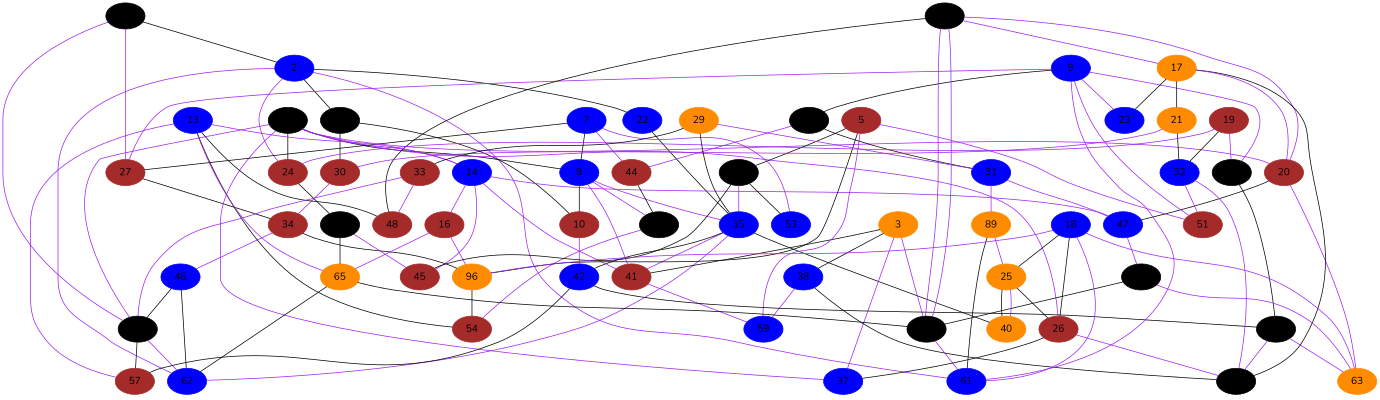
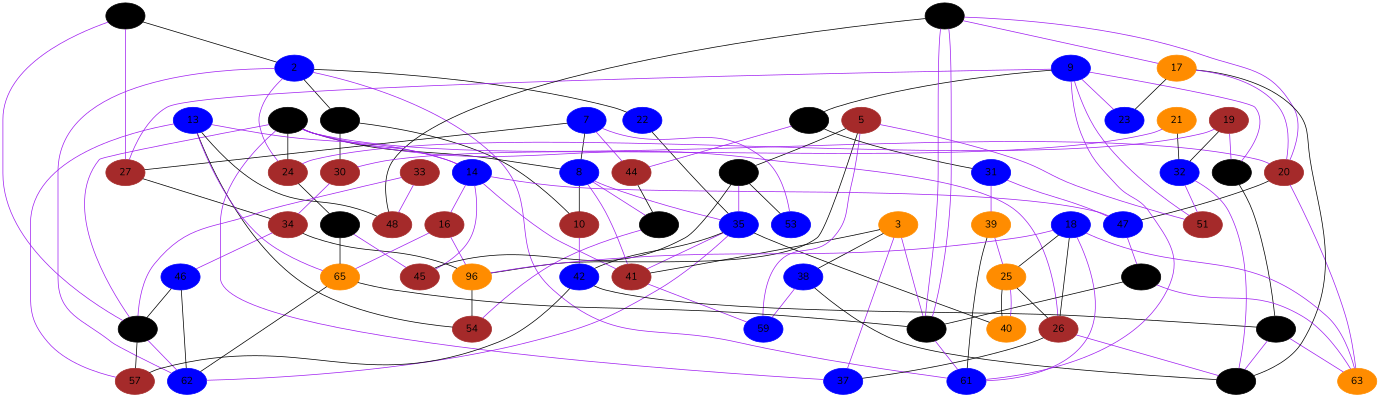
edge "17" -- "21": removed
node "29": removed
node "89": label "89" -> "39"
